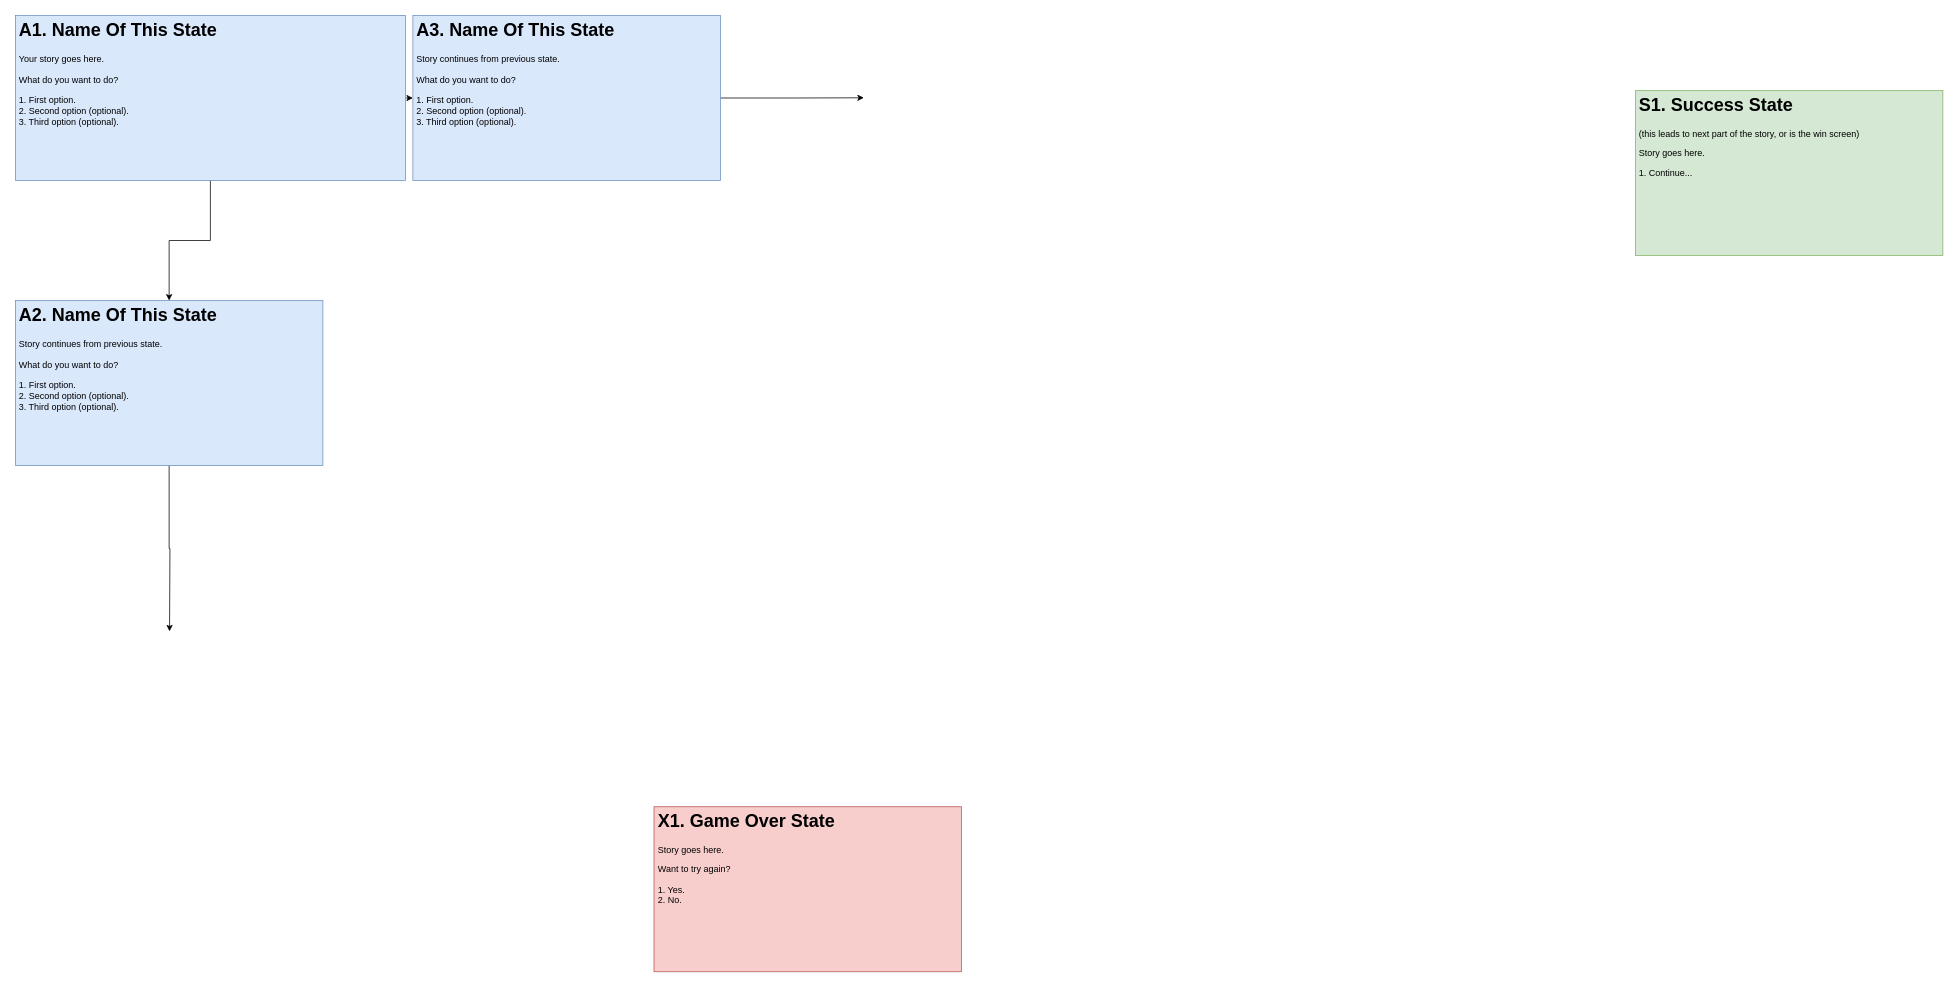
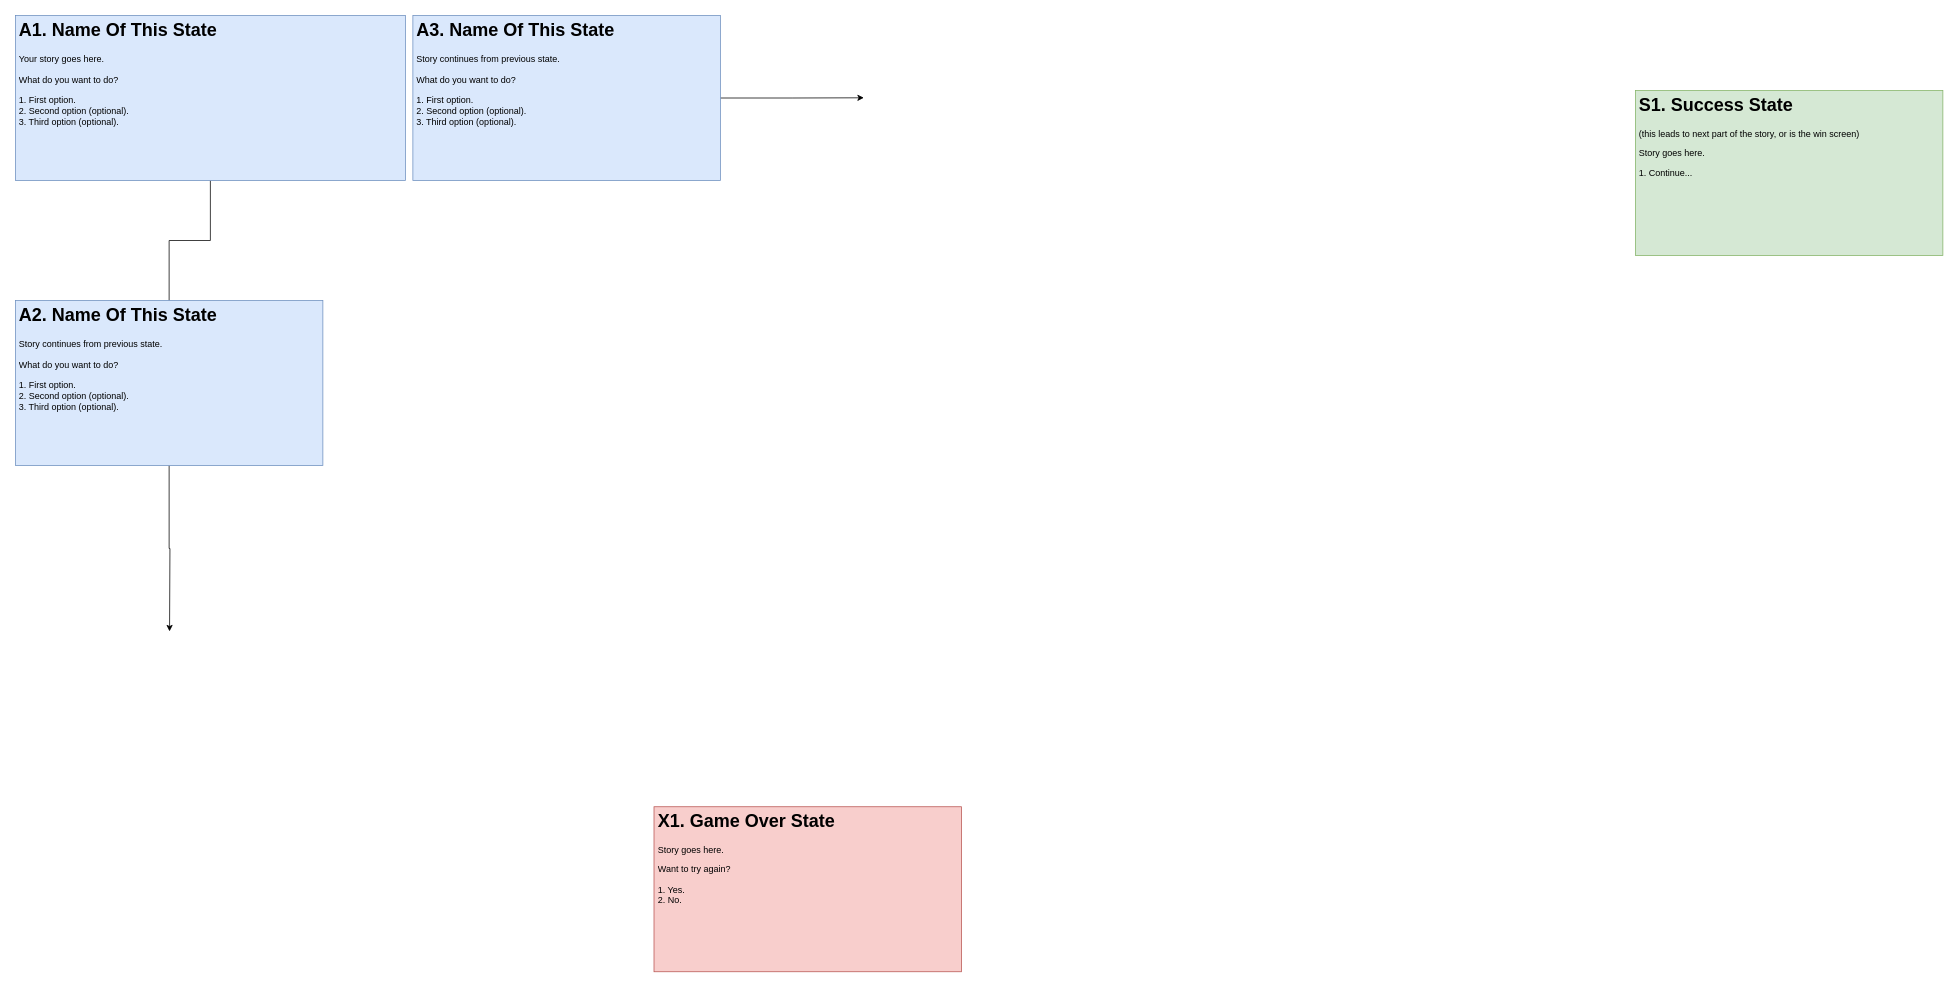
edge "A1. Name Of This StateYour story goes here. What do you want to do? 1. First option. 2. Second option (optional). 3. Third option (optional)." -> "A3. Name Of This StateStory continues from previous state. What do you want to do? 1. First option. 2. Second option (optional). 3. Third option (optional).": removed
edge "A1. Name Of This StateYour story goes here. What do you want to do? 1. First option. 2. Second option (optional). 3. Third option (optional)." -> "A2. Name Of This StateStory continues from previous state. What do you want to do? 1. First option. 2. Second option (optional). 3. Third option (optional).": arrowhead classic -> none
